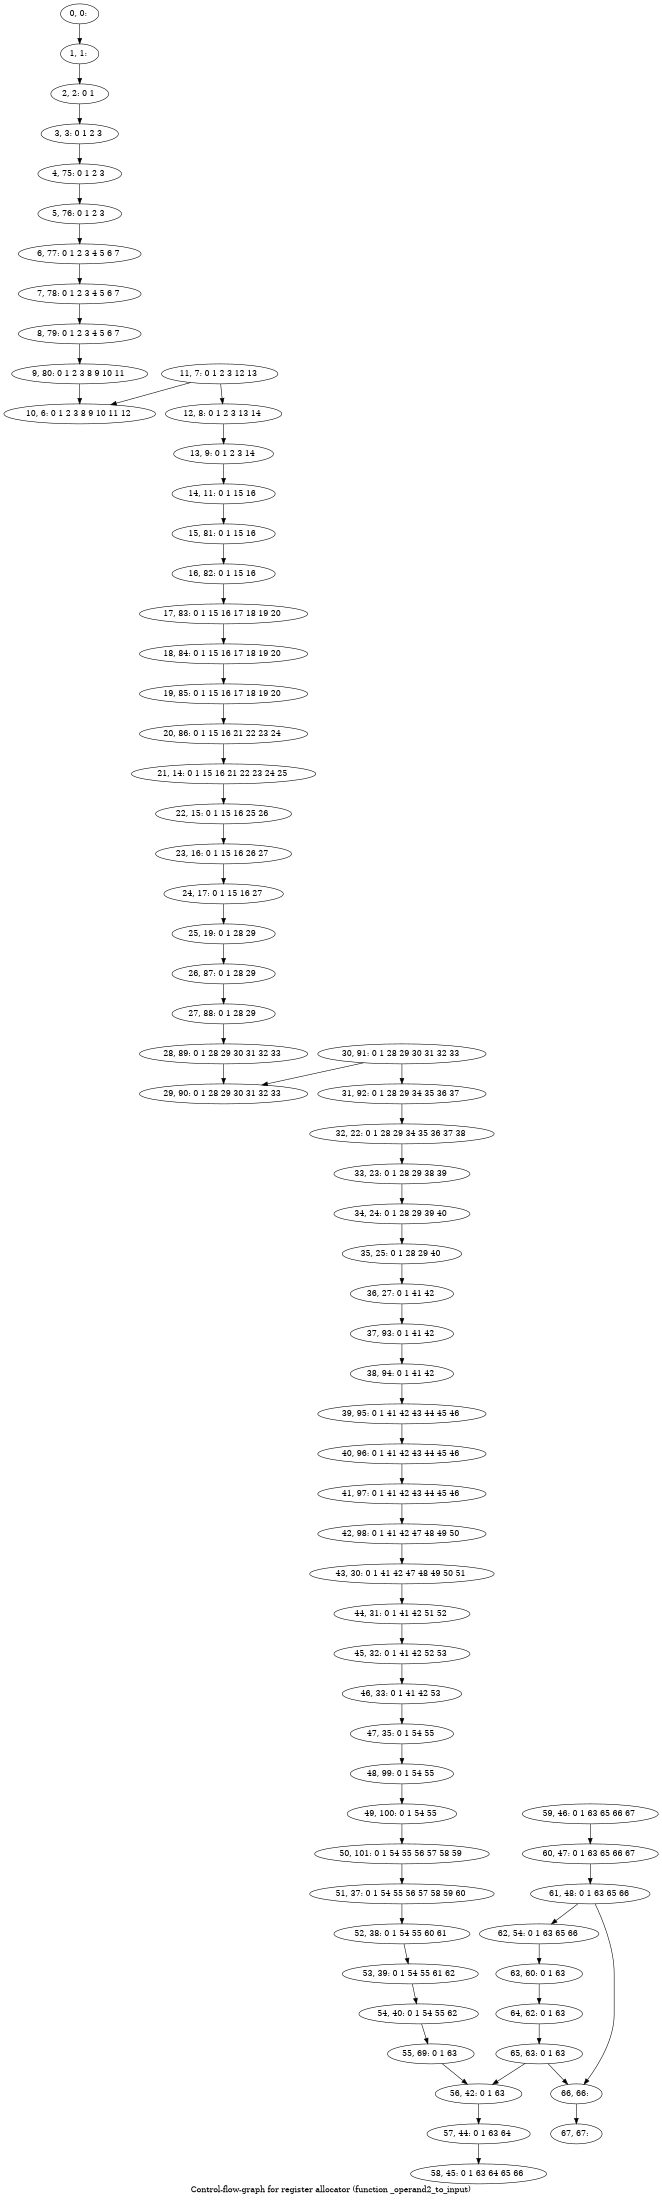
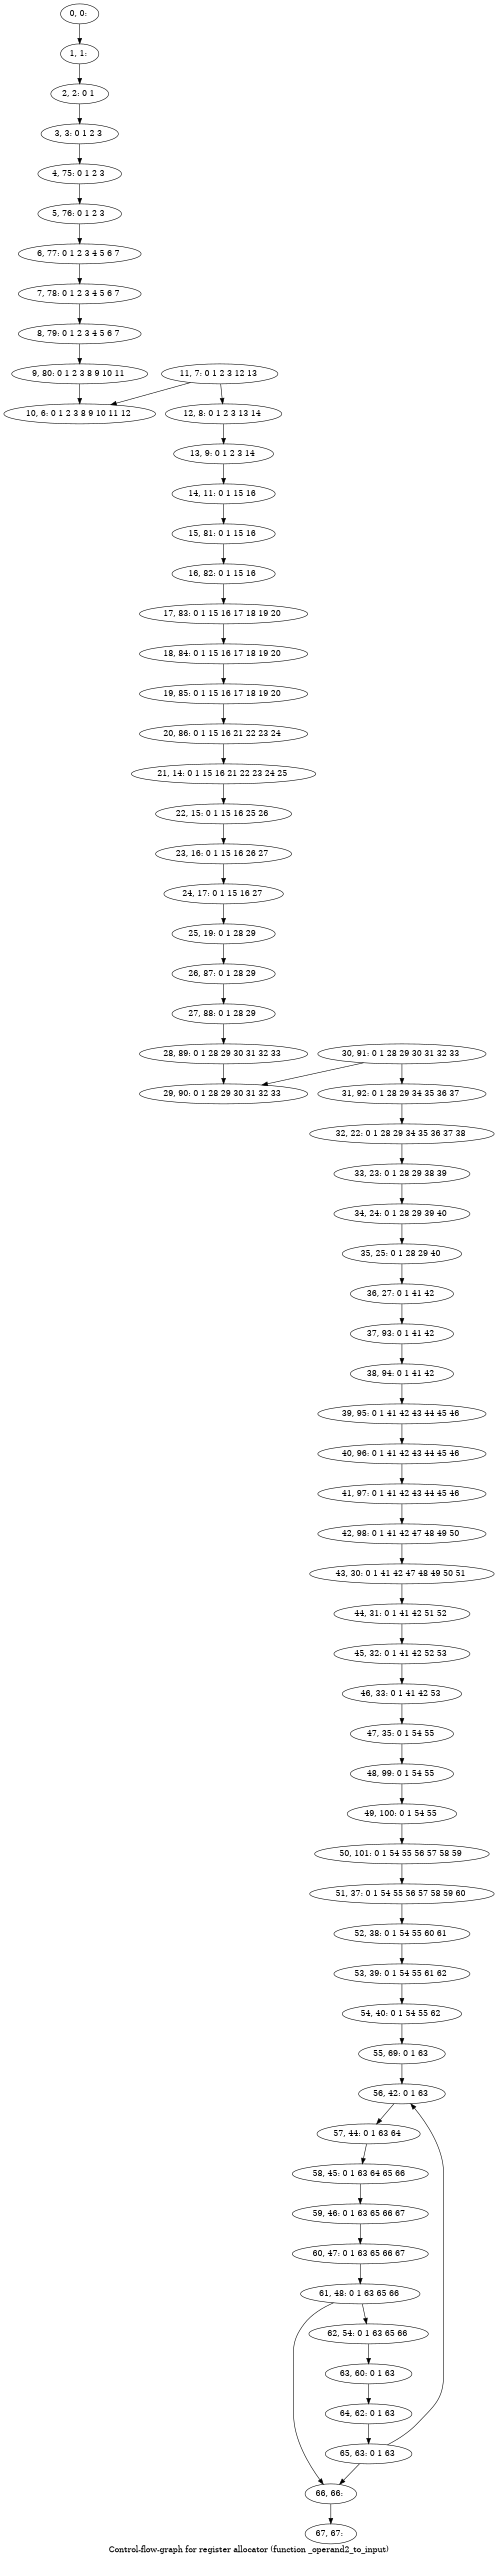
edge "58, 45: 0 1 63 64 65 66" -> "59, 46: 0 1 63 65 66 67": added
